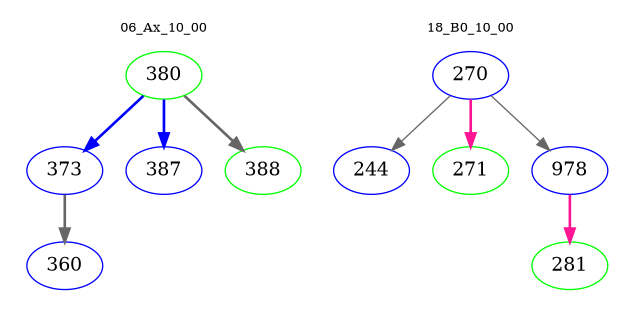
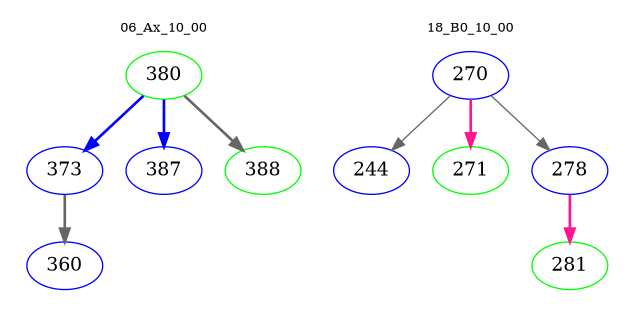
node "978": label "978" -> "278"
